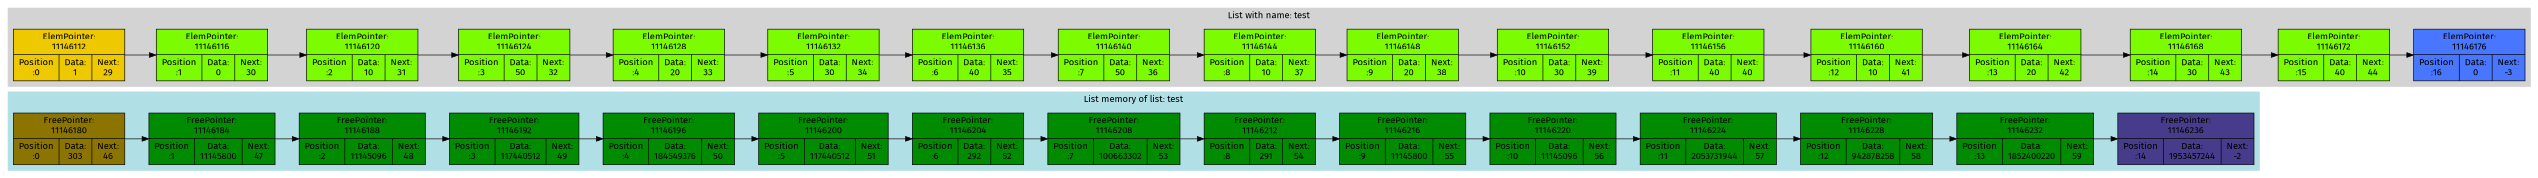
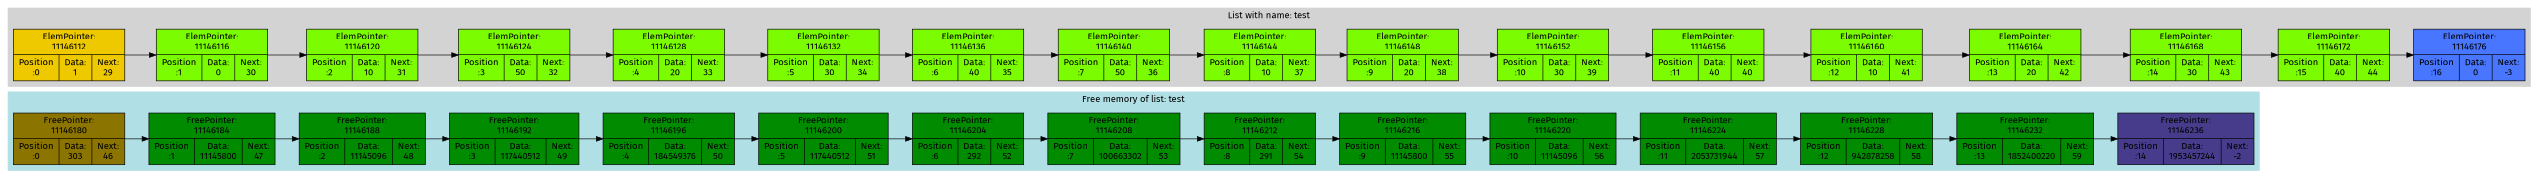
cluster "List memory of list: test": label "List memory of list: test" -> "Free memory of list: test"
